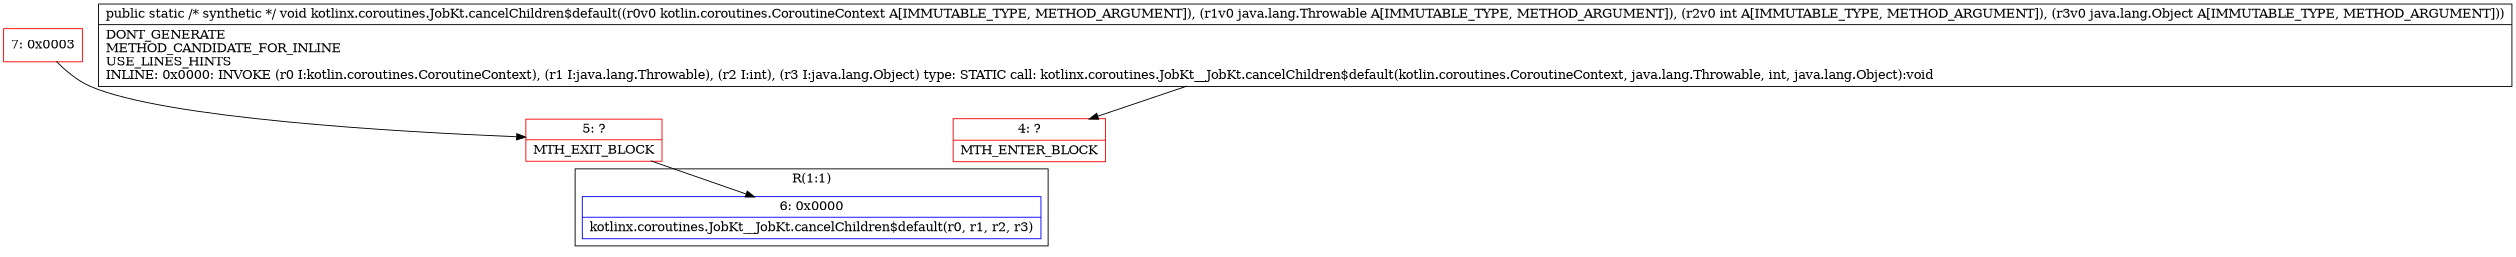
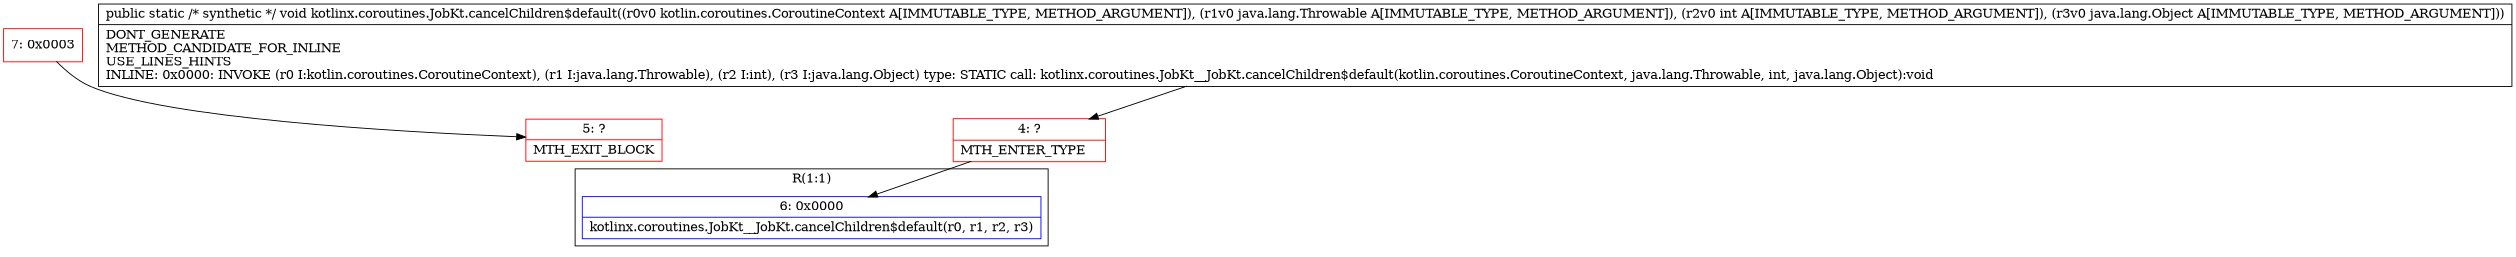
node "4: ?": text "MTH_ENTER_BLOCK" -> "MTH_ENTER_TYPE"
edge "5: ?" -> "6: 0x0000": now "4: ?" -> "6: 0x0000"
